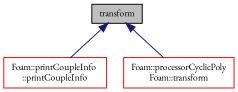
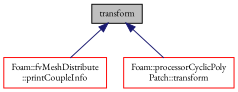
node "Foam::printCoupleInfo ::printCoupleInfo": label "Foam::printCoupleInfo ::printCoupleInfo" -> "Foam::fvMeshDistribute ::printCoupleInfo"
node "Foam::processorCyclicPoly Foam::transform": label "Foam::processorCyclicPoly Foam::transform" -> "Foam::processorCyclicPoly Patch::transform"
